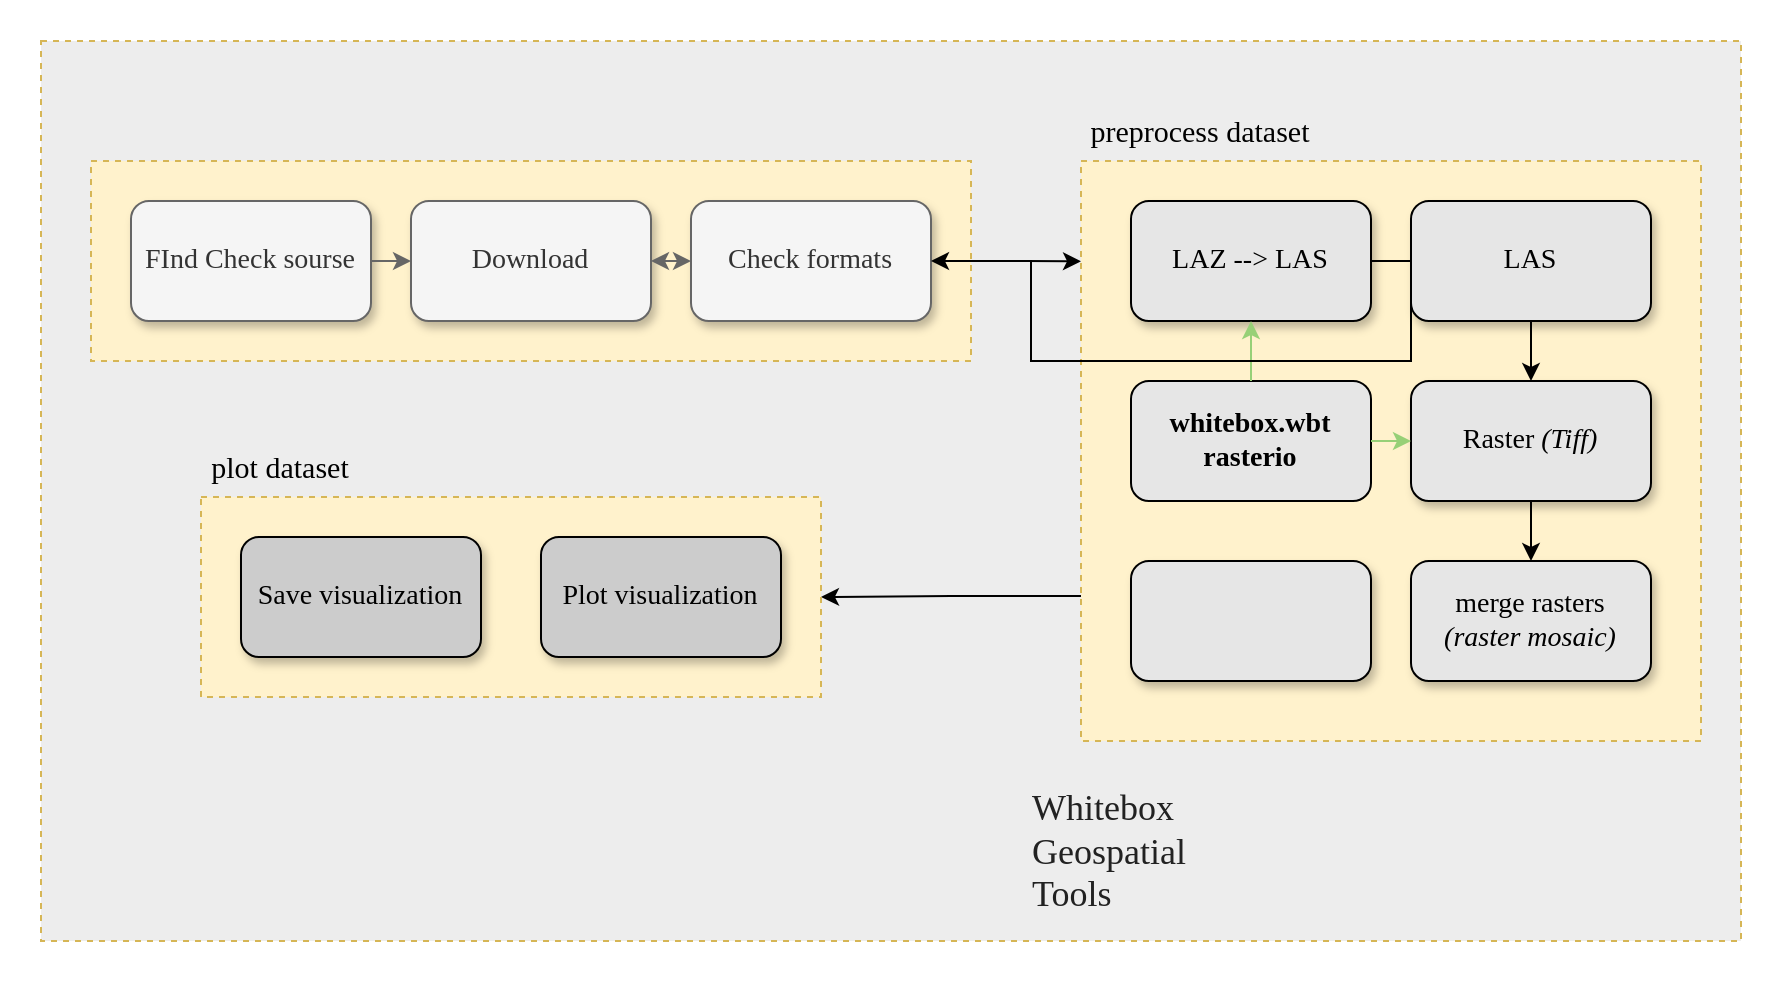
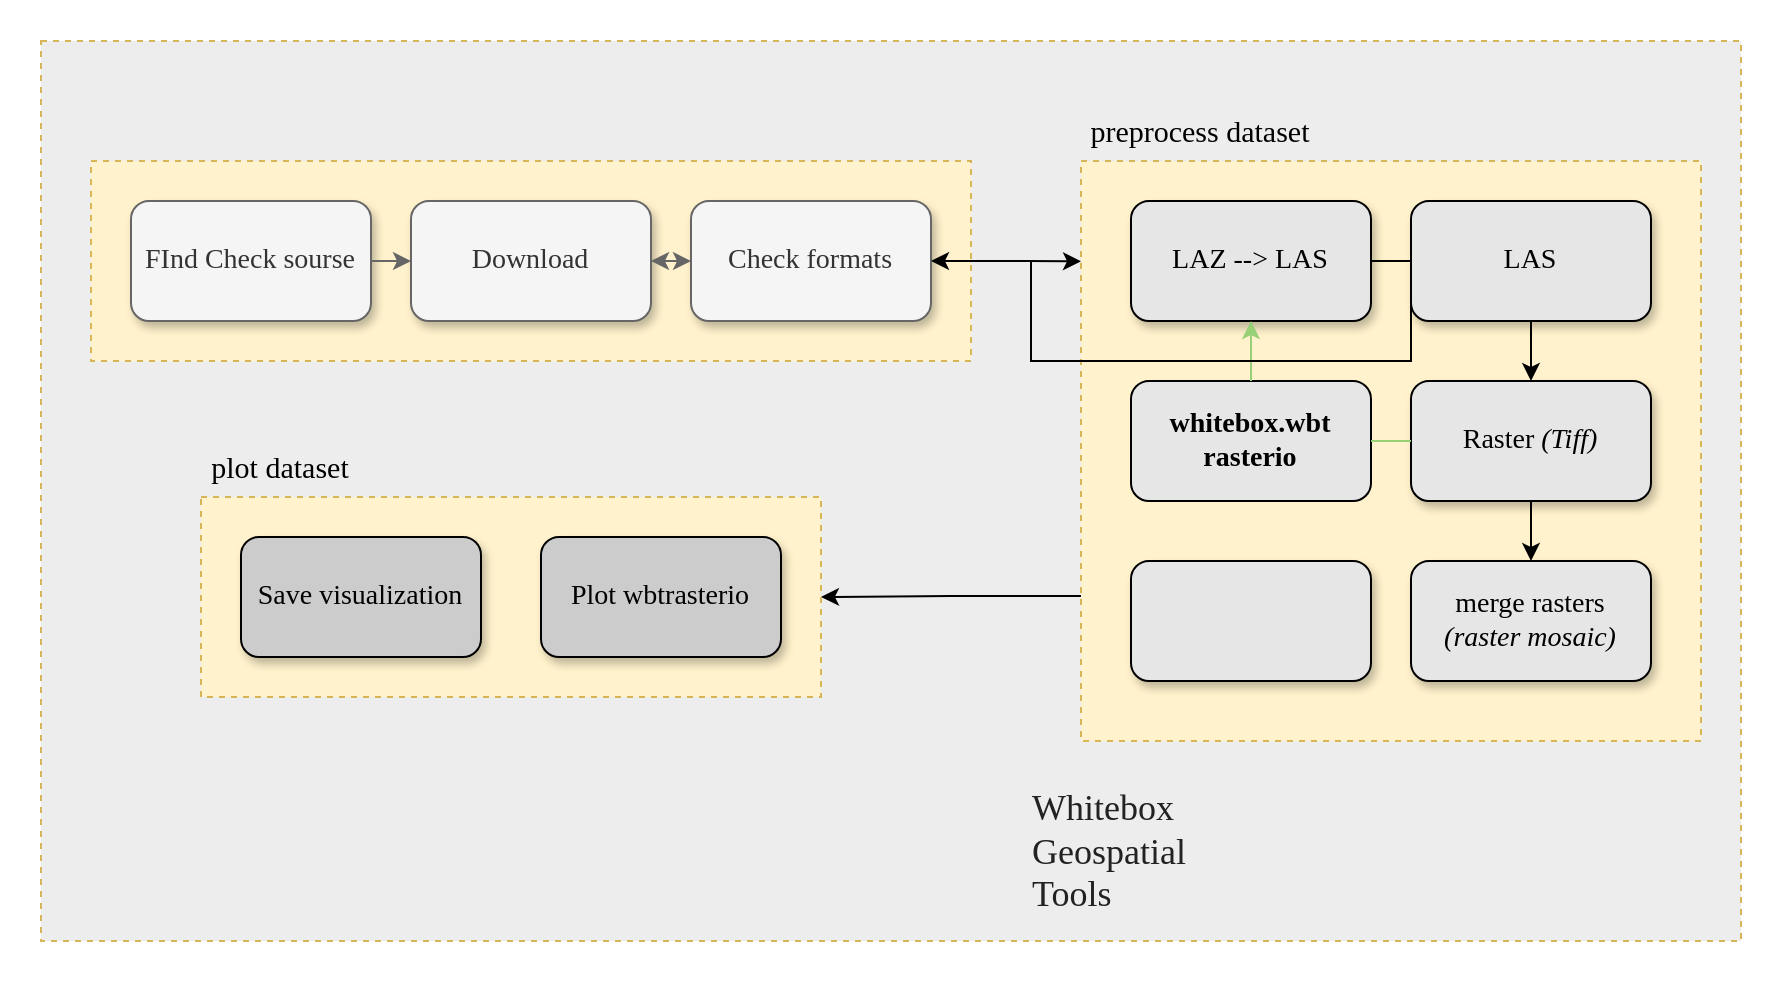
edge "whitebox.wbtrasterio" -> "Raster (Tiff)": arrowhead classic -> none
node "Plot visualization": label "Plot visualization" -> "Plot wbtrasterio"
